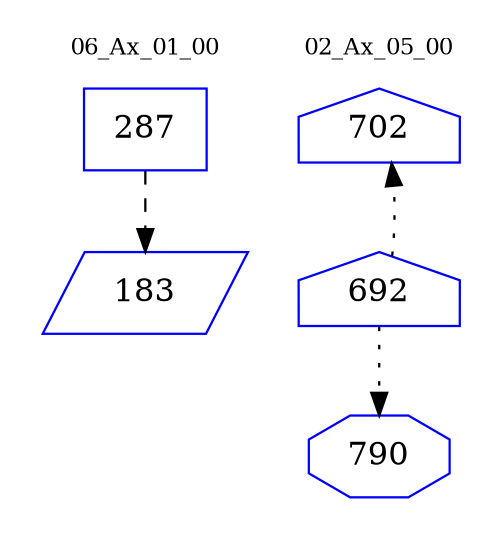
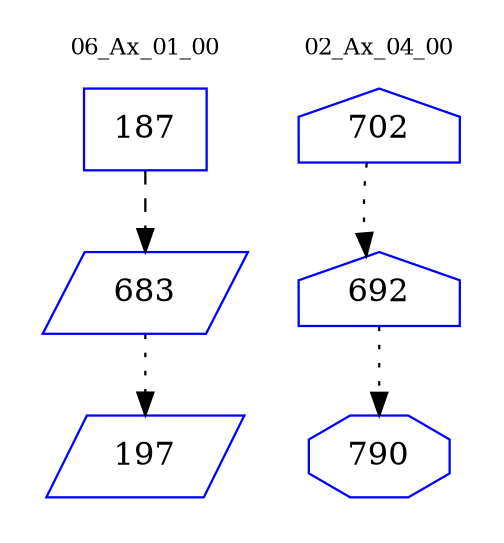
cluster "02_Ax_05_00": label "02_Ax_05_00" -> "02_Ax_04_00"
node "287": label "287" -> "187"
edge "692" -> "702": reversed
node "183": label "183" -> "683"
node "197": added
